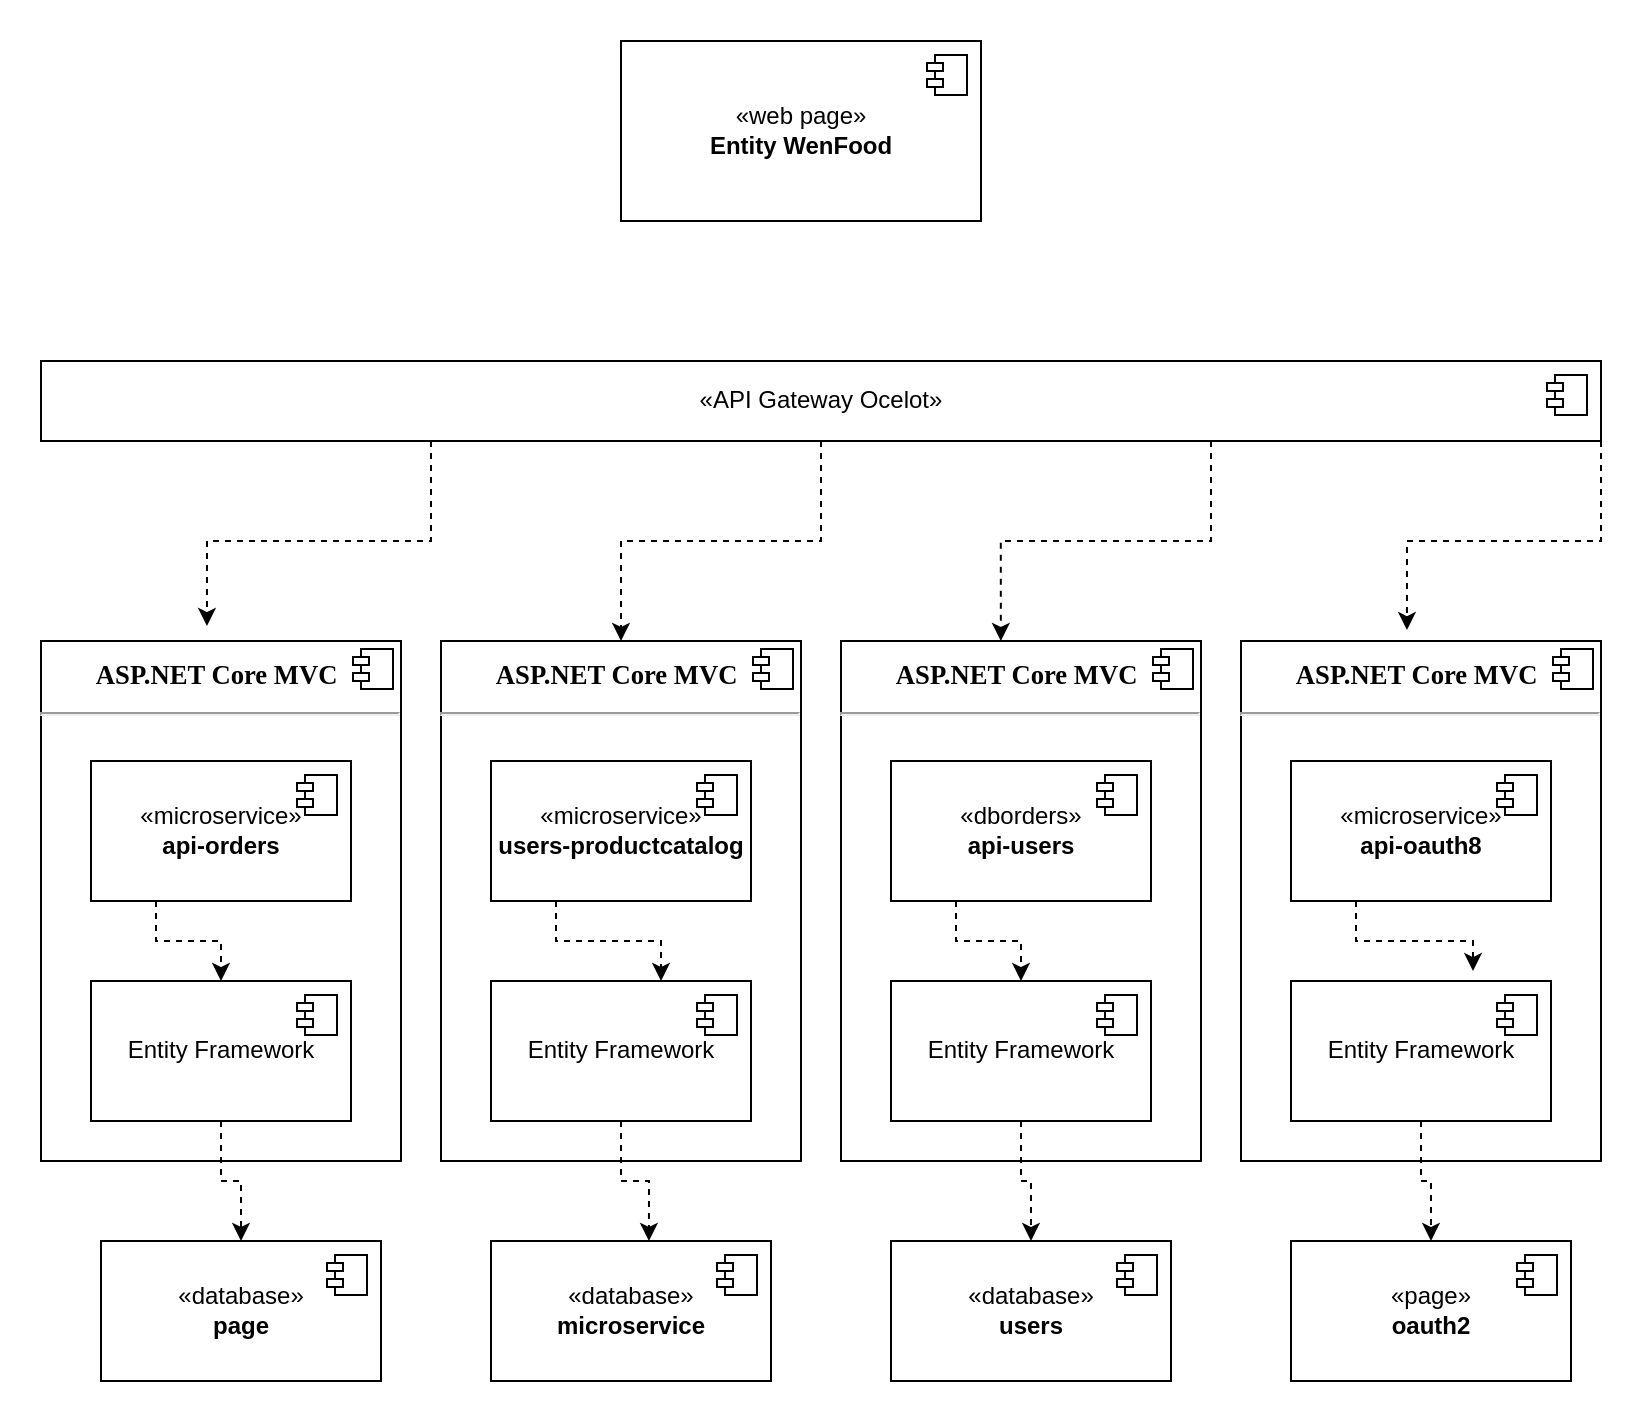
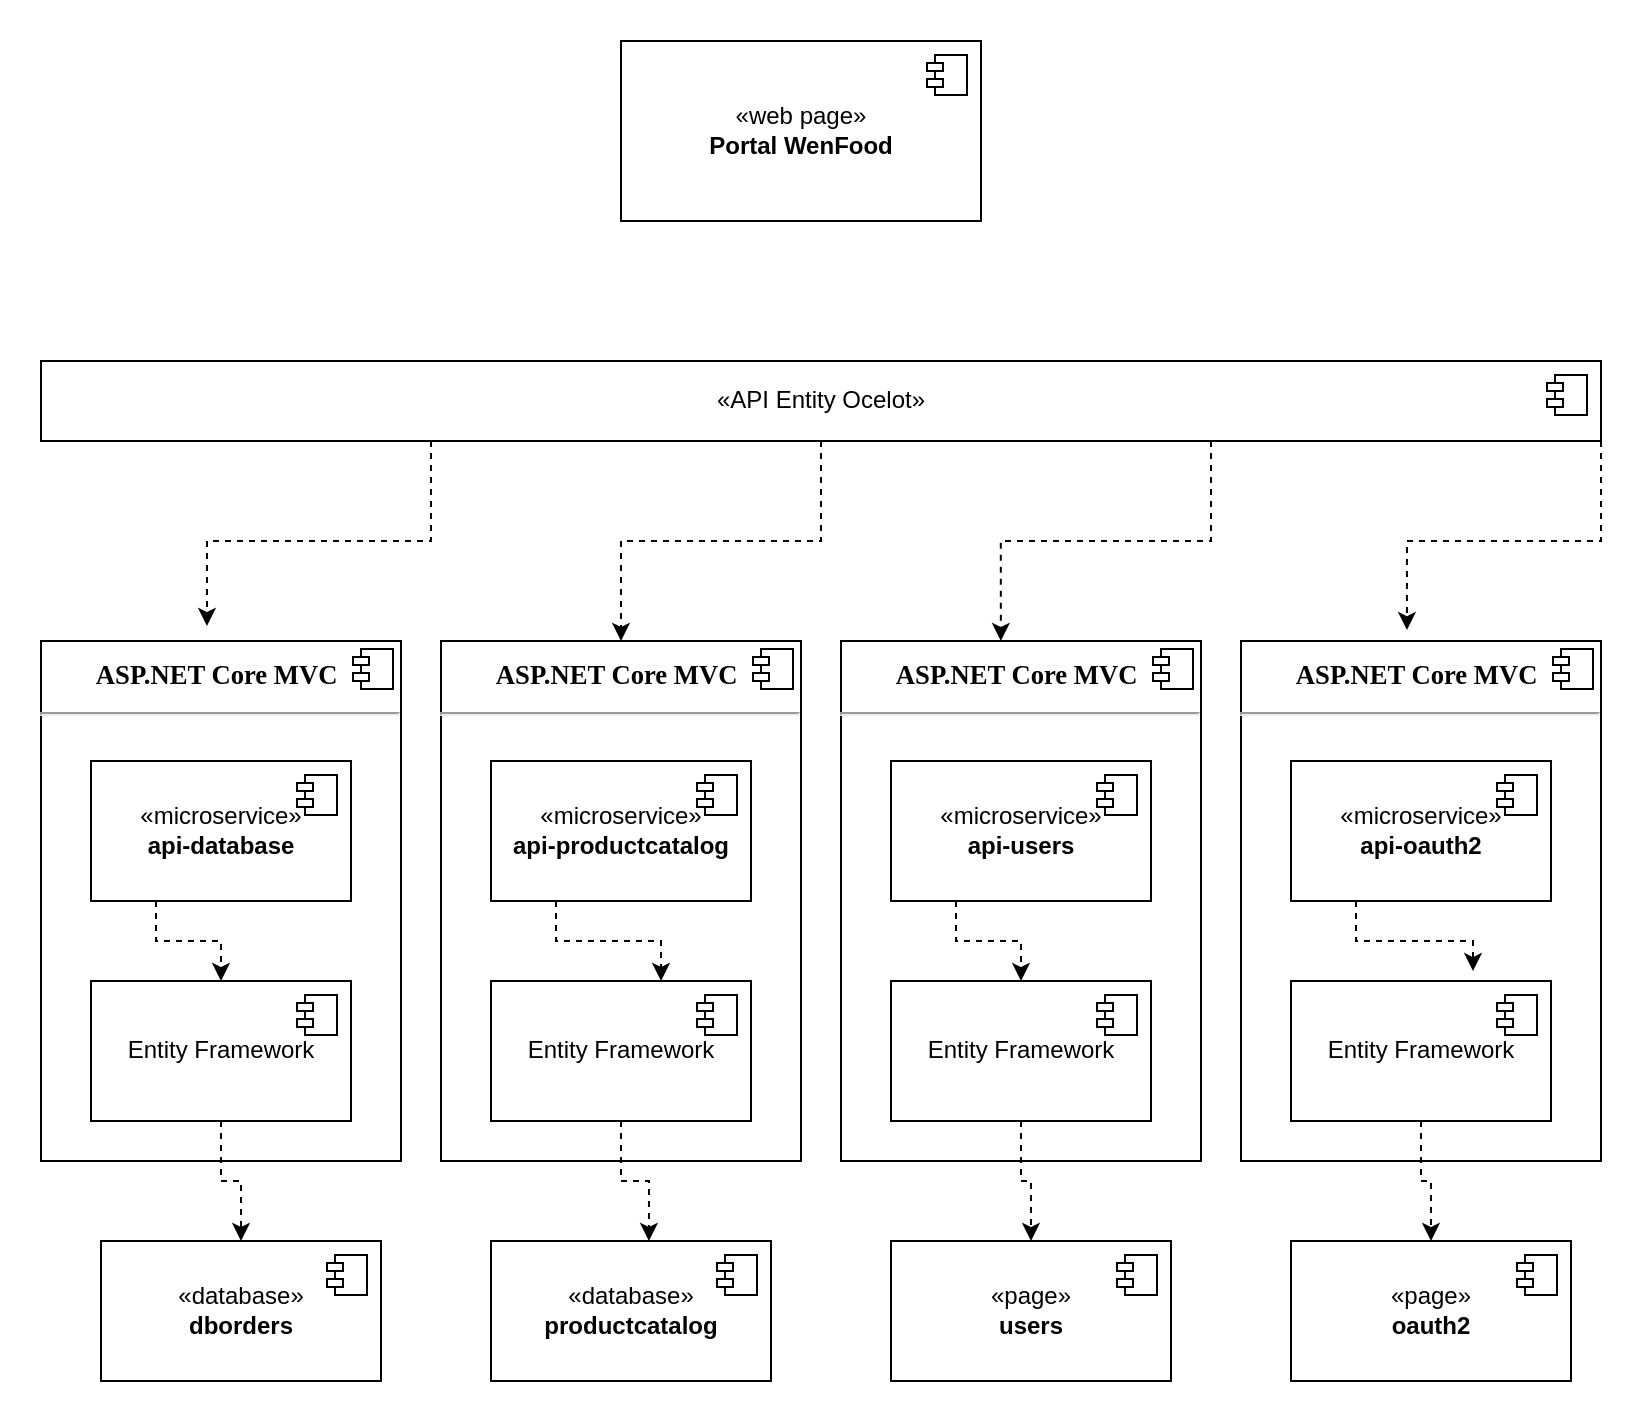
node "«web page» Entity WenFood": label "«web page» Entity WenFood" -> "«web page» Portal WenFood"
node "«API Gateway Ocelot»": label "«API Gateway Ocelot»" -> "«API Entity Ocelot»"
node "«microservice» api-orders": label "«microservice» api-orders" -> "«microservice» api-database"
node "«microservice» users-productcatalog": label "«microservice» users-productcatalog" -> "«microservice» api-productcatalog"
node "«dborders» api-users": label "«dborders» api-users" -> "«microservice» api-users"
node "«microservice» api-oauth8": label "«microservice» api-oauth8" -> "«microservice» api-oauth2"
node "«database» page": label "«database» page" -> "«database» dborders"
node "«database» microservice": label "«database» microservice" -> "«database» productcatalog"
node "«database» users": label "«database» users" -> "«page» users"
